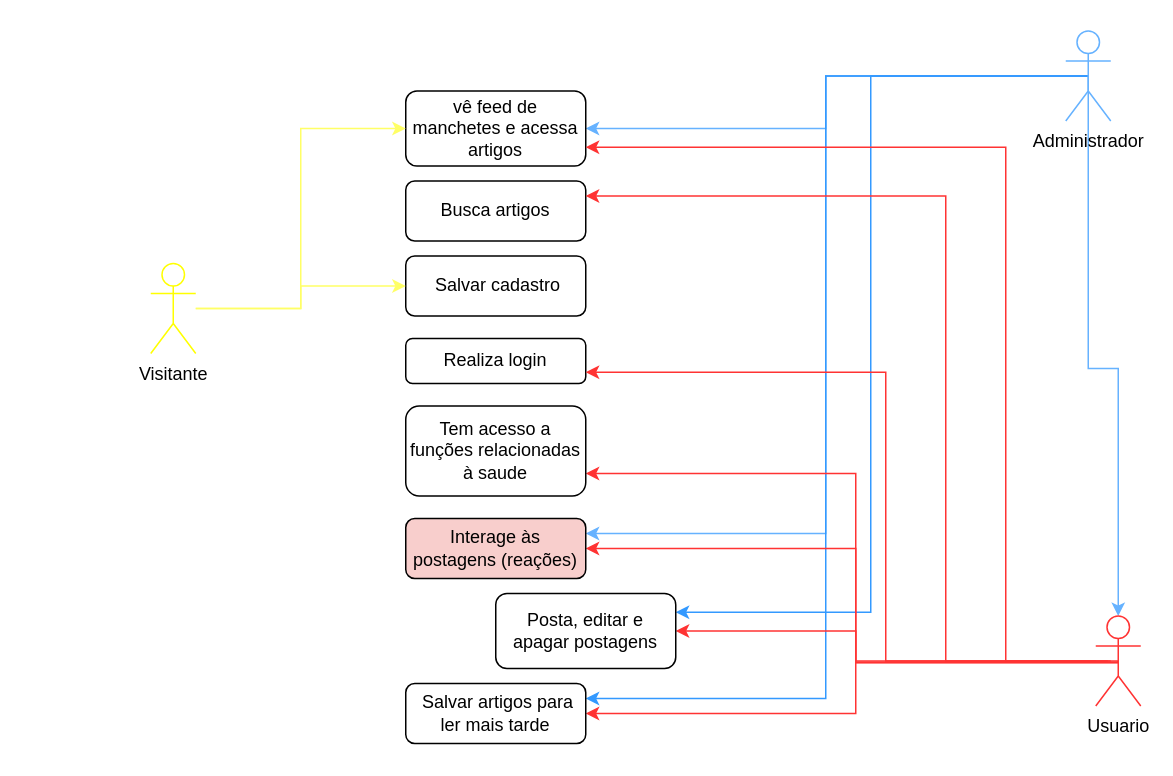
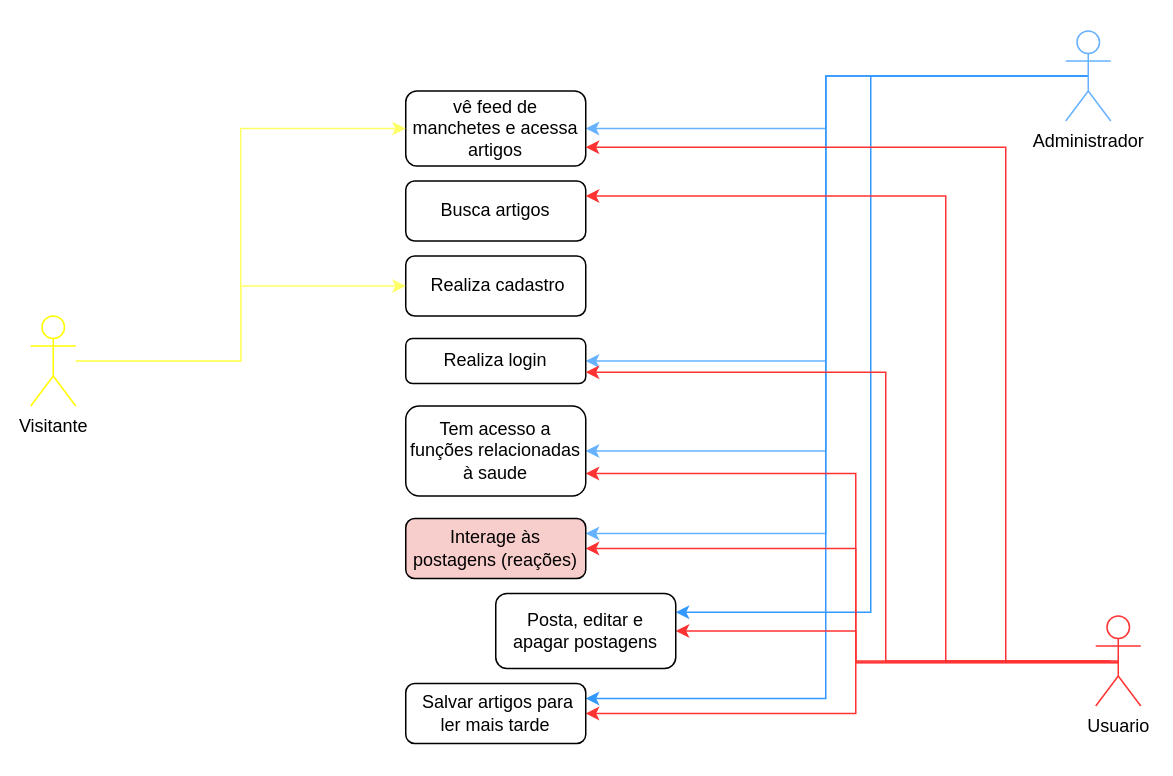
node "Salvar cadastro": label "Salvar cadastro" -> "Realiza cadastro"
node "Visitante": moved (173, 308) -> (53, 361)
edge "Administrador" -> "Realiza login": added
edge "Administrador" -> "Usuario": now "Administrador" -> "Tem acesso a funções relacionadas à saude"
